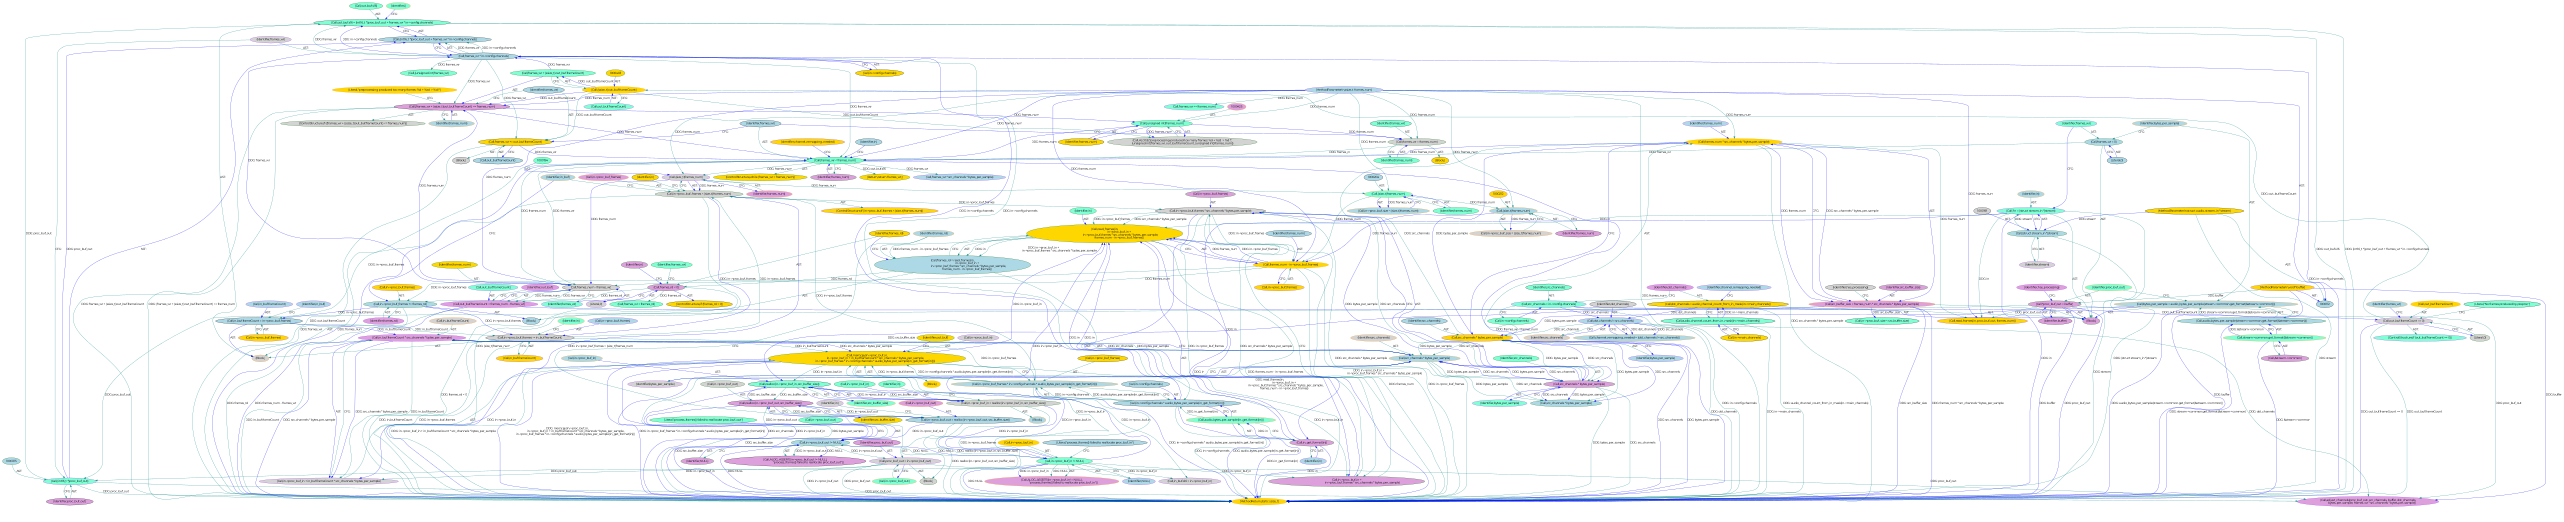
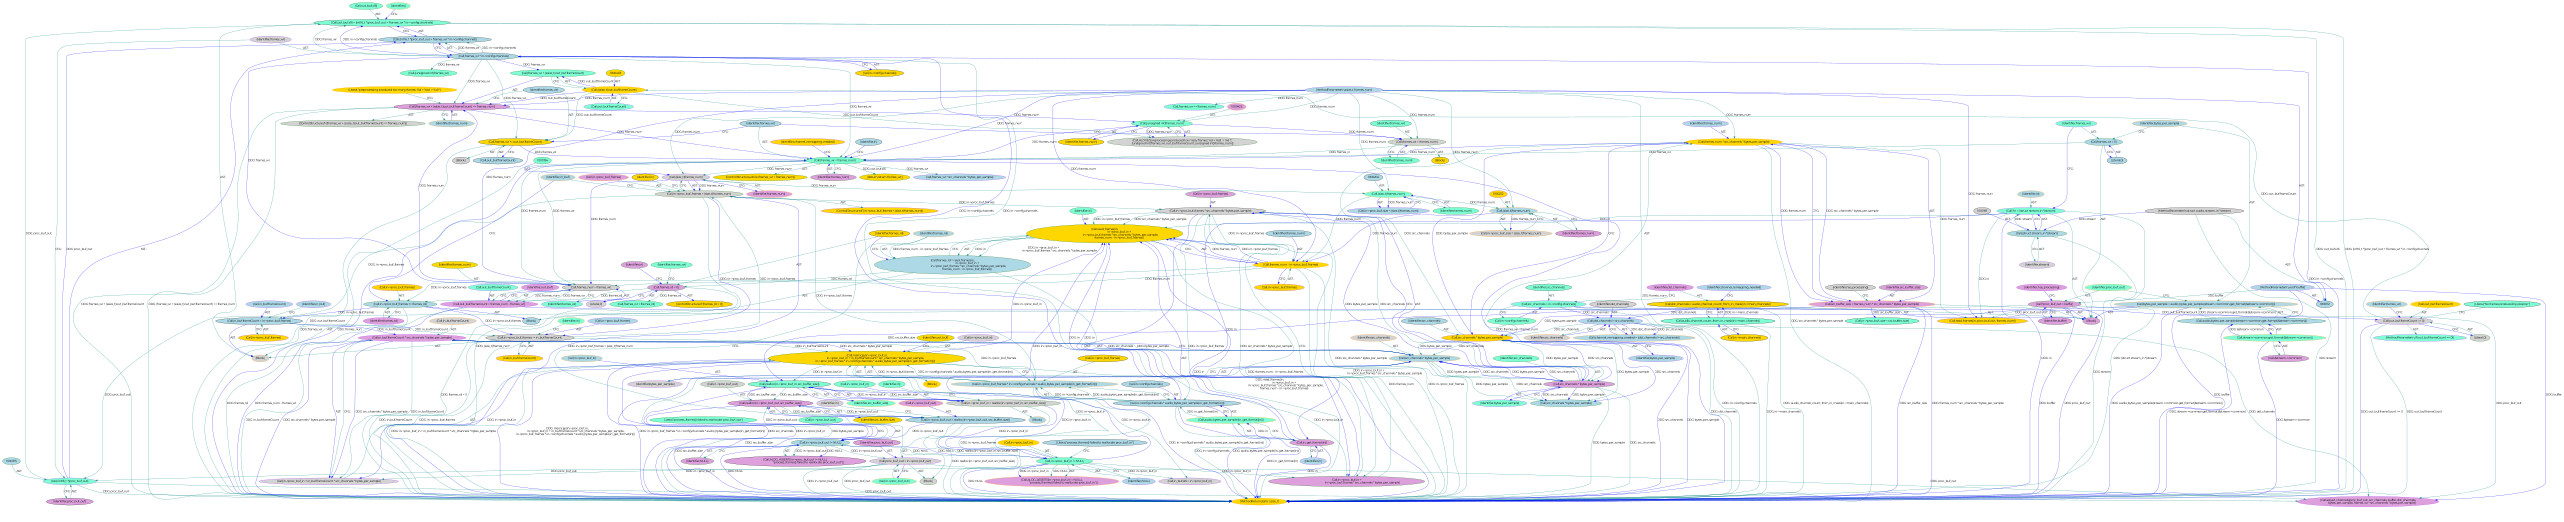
edge "(Call,frames_wr + (ssize_t)out_buf.frameCount)" -> "(Call,frames_wr * in->config.channels)": reversed
node "(Call,in->proc_buf_size < (size_t)frames_num)": color darkorange -> purple
node "(MethodParameterIn,struct audio_stream_in *stream)": fillcolor gold -> lightgrey
node "(MethodParameterIn,void* buffer)": fillcolor gold -> lightblue
node "(ControlStructure,if (out_buf.frameCount == 0))": label "(ControlStructure,if (out_buf.frameCount == 0))" -> "(MethodParameterIn,if (out_buf.frameCount == 0))"
